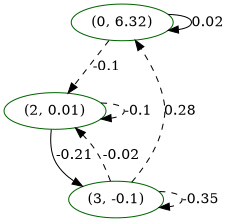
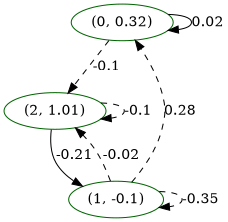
node "(0, 6.32)": label "(0, 6.32)" -> "(0, 0.32)"
node "(2, 0.01)": label "(2, 0.01)" -> "(2, 1.01)"
node "(3, -0.1)": label "(3, -0.1)" -> "(1, -0.1)"
